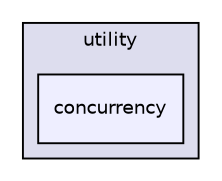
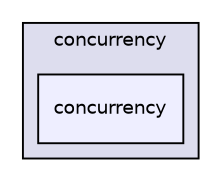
cluster "utility": label "utility" -> "concurrency"
